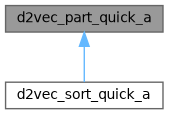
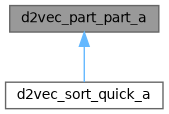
node "d2vec_part_quick_a": label "d2vec_part_quick_a" -> "d2vec_part_part_a"
